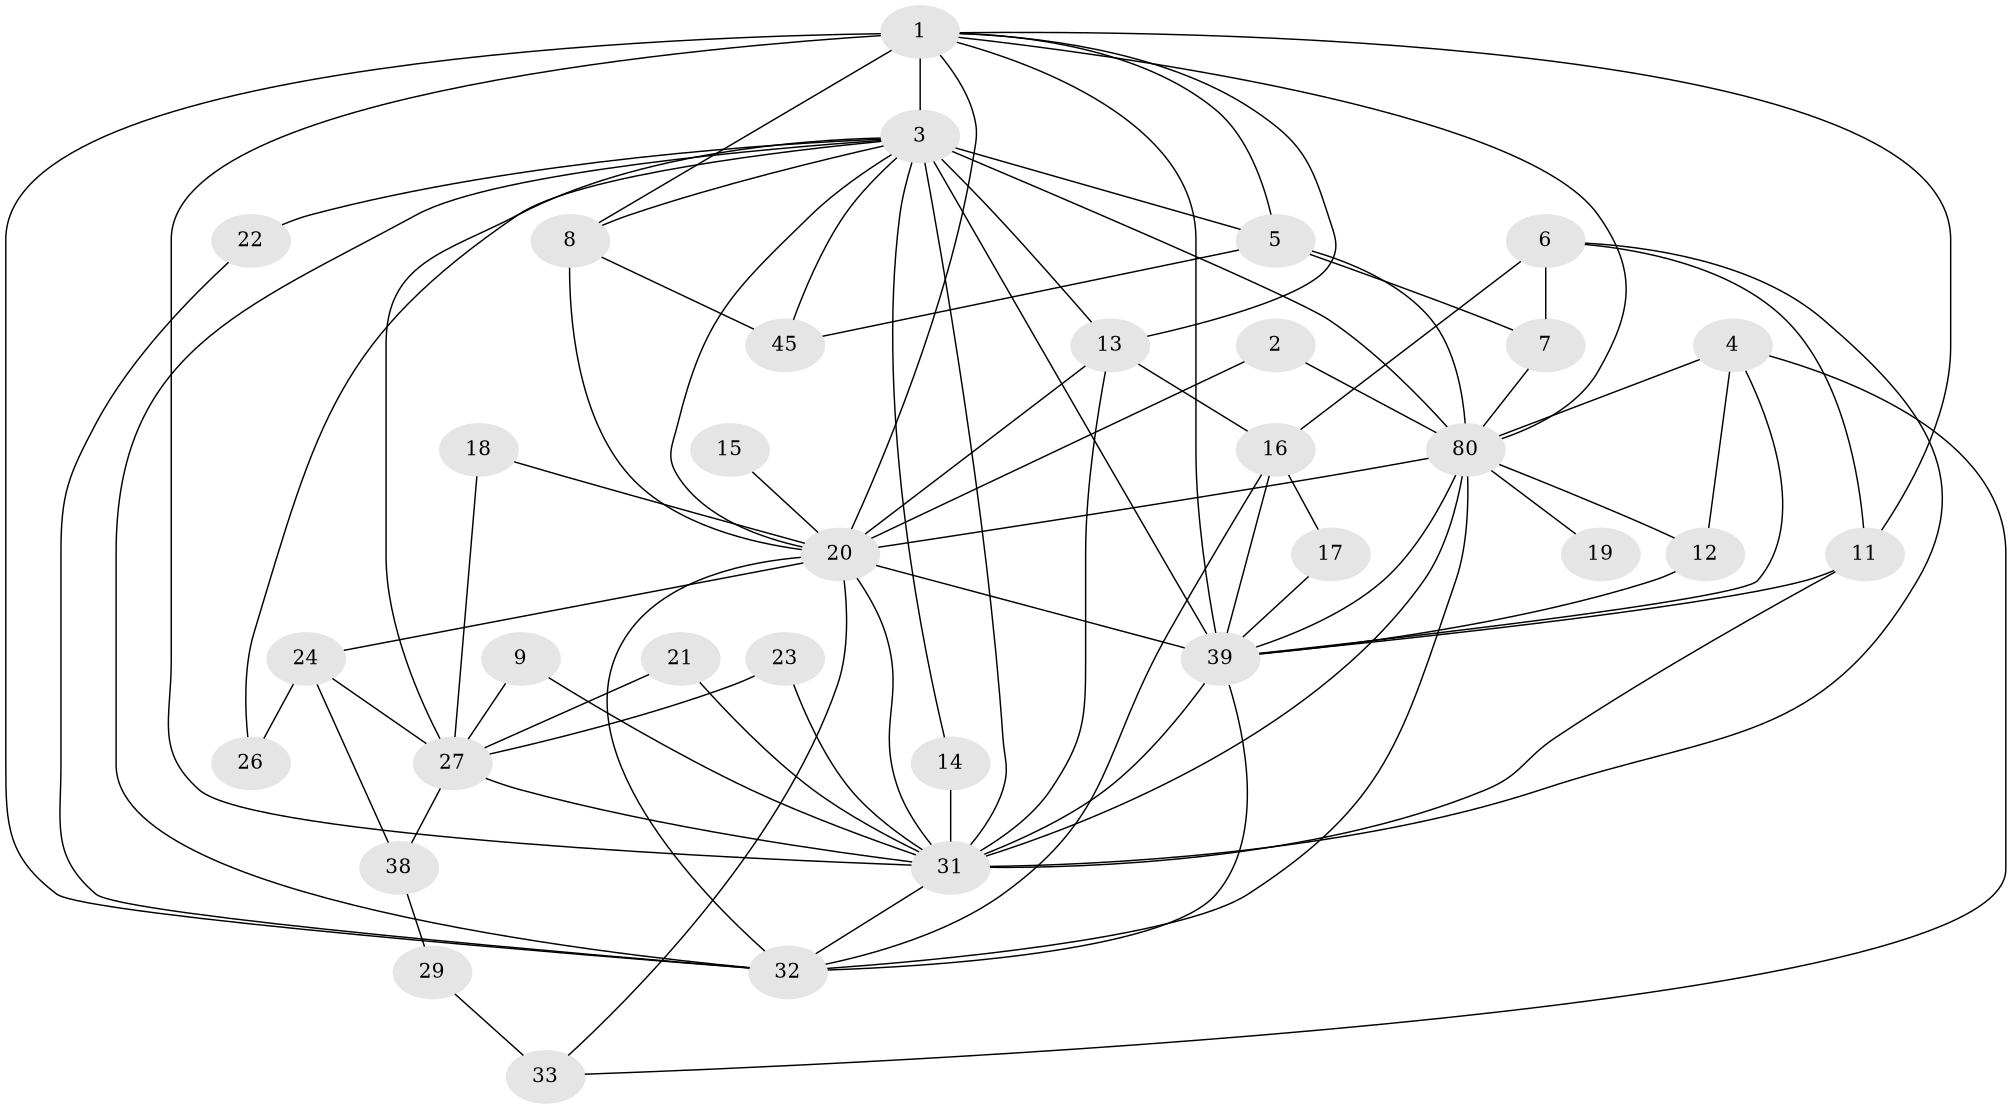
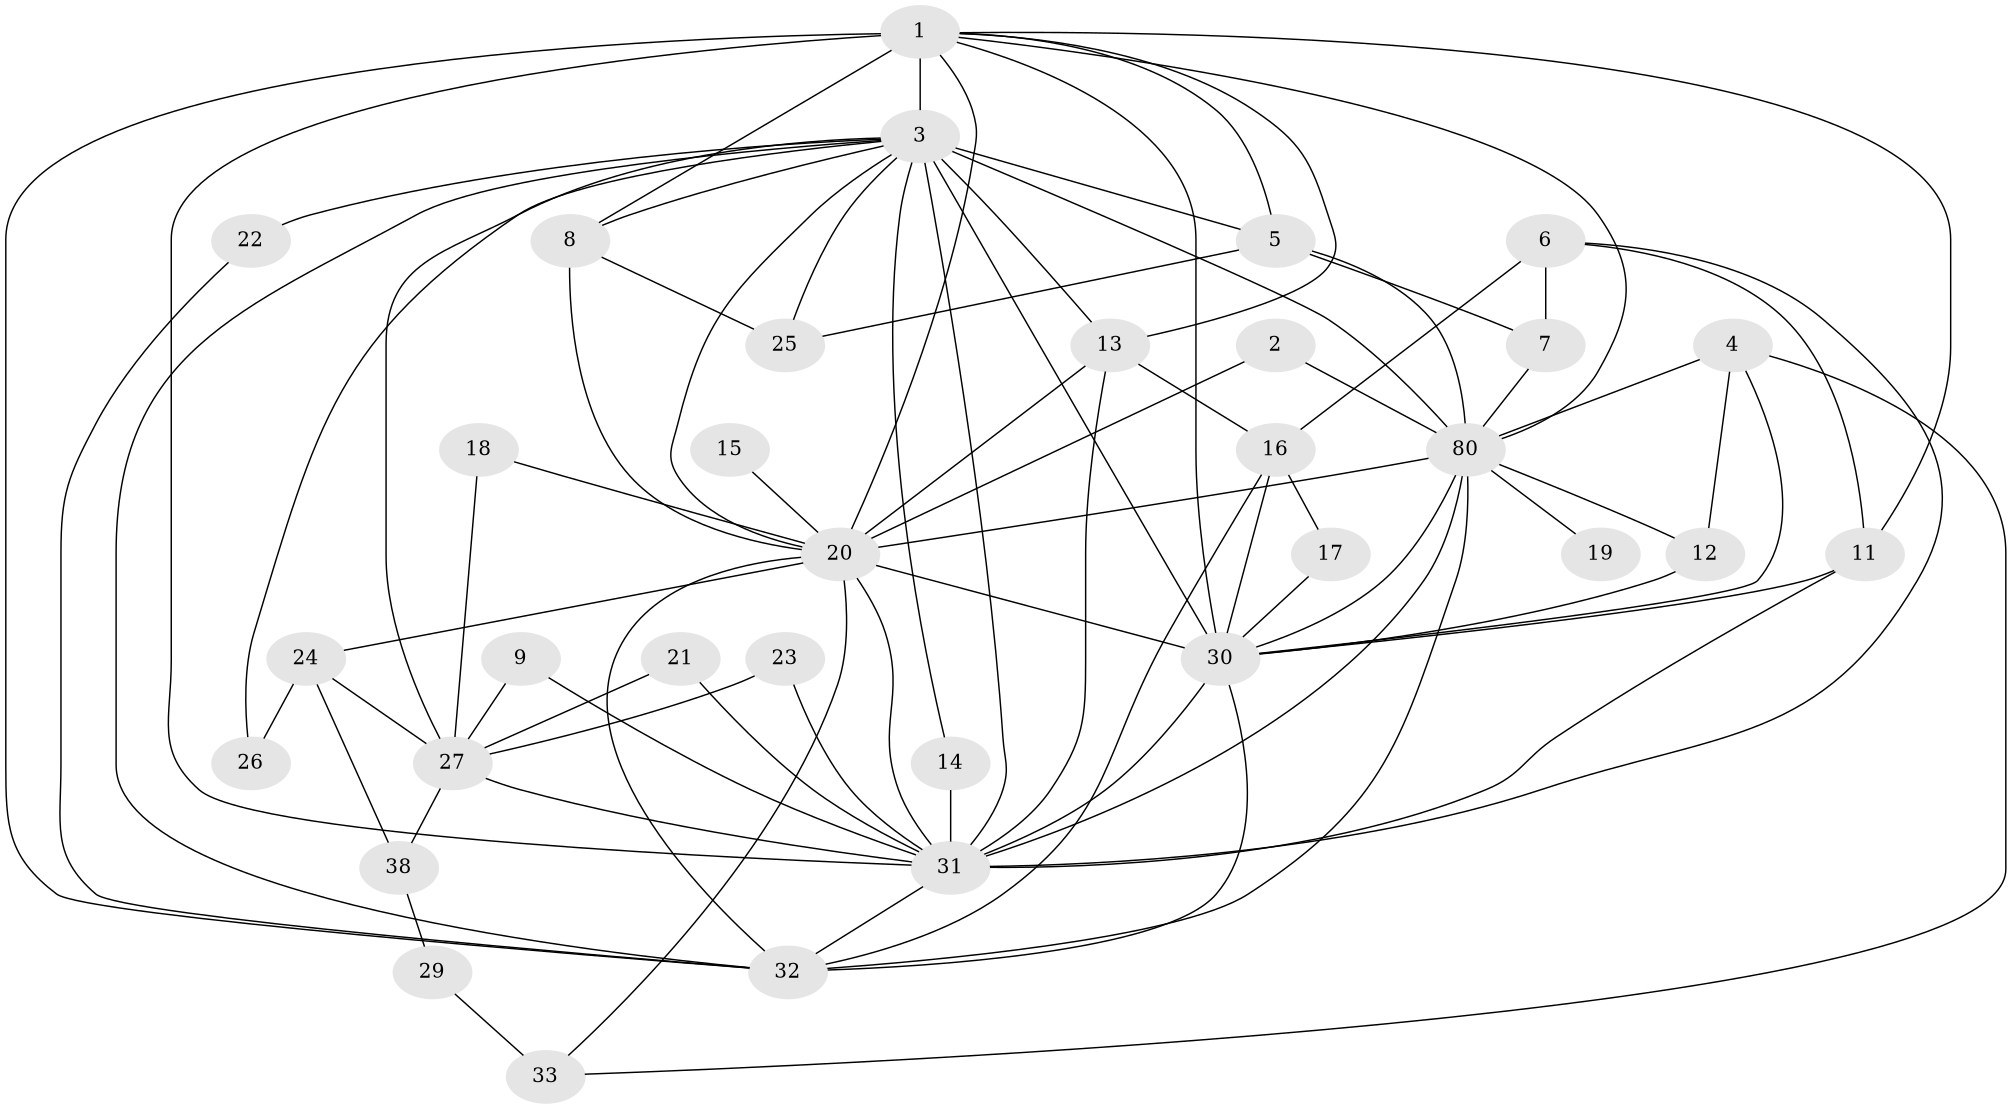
node "45": label "45" -> "25"
node "39": label "39" -> "30"
